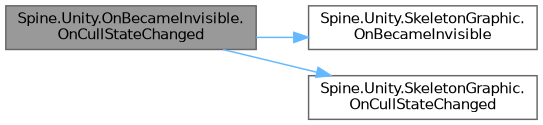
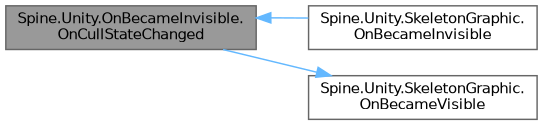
edge "Spine.Unity.OnBecameInvisible. OnCullStateChanged" -> "Spine.Unity.SkeletonGraphic. OnBecameInvisible": reversed
node "Spine.Unity.SkeletonGraphic. OnCullStateChanged": label "Spine.Unity.SkeletonGraphic. OnCullStateChanged" -> "Spine.Unity.SkeletonGraphic. OnBecameVisible"
